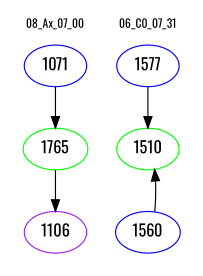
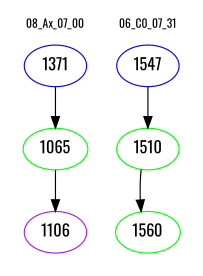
node "1071": label "1071" -> "1371"
node "1577": label "1577" -> "1547"
node "1765": label "1765" -> "1065"
edge "1560" -> "1510": reversed
node "1560": color blue -> green
